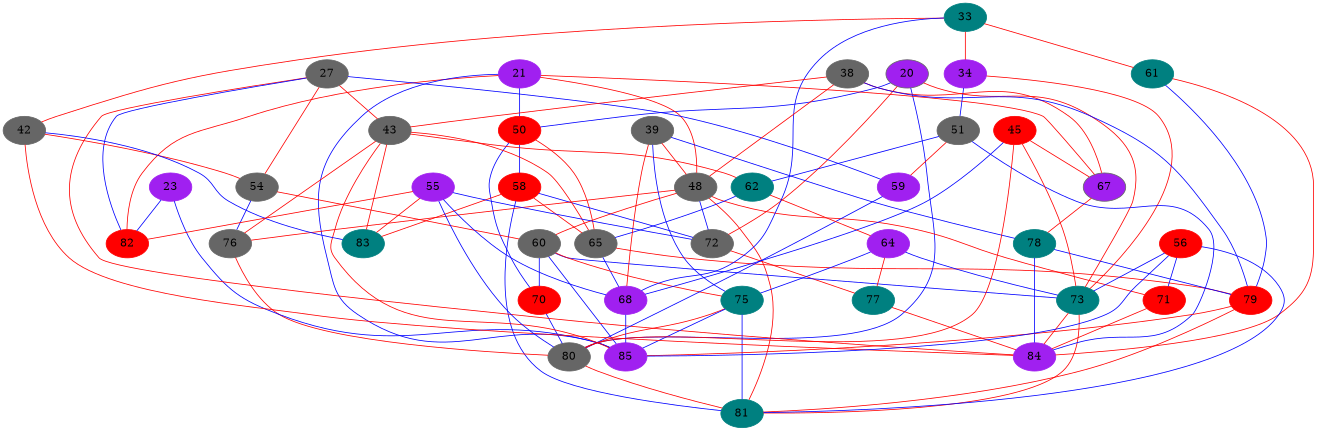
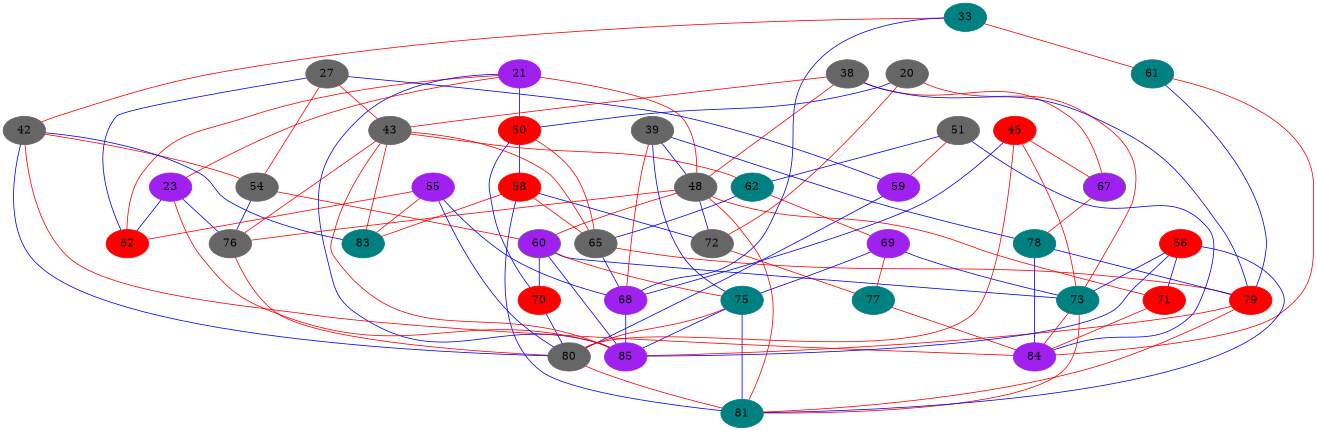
node "20": fillcolor purple -> gray40
node "34": removed
edge "21" -- "67": now "21" -- "23"
edge "39" -- "48": color red -> blue
edge "23" -- "76": added
edge "55" -- "72": removed
node "60": fillcolor gray40 -> purple
node "64": label "64" -> "69"
edge "27" -- "84": removed
edge "20" -- "80": now "42" -- "80"
edge "23" -- "85": color blue -> red
